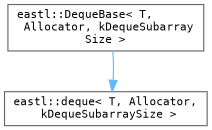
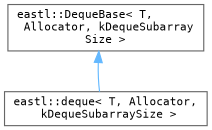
edge "eastl::DequeBase< T, Allocator, kDequeSubarray Size >" -> "eastl::deque< T, Allocator, kDequeSubarraySize >": reversed
